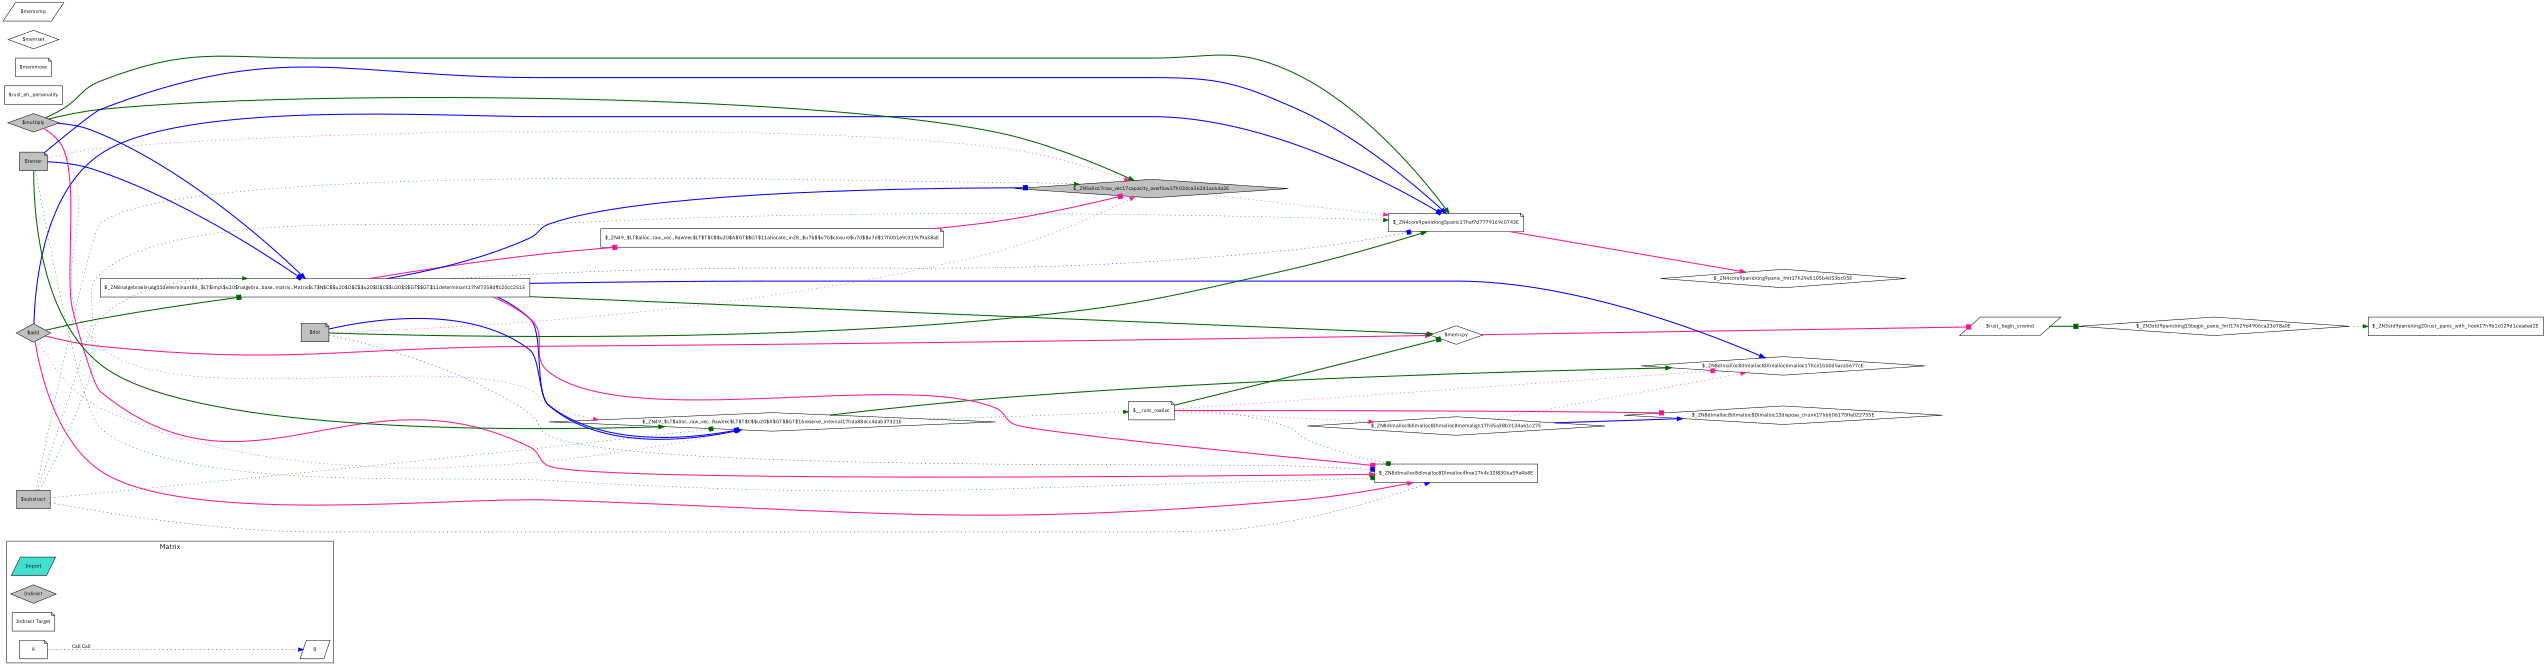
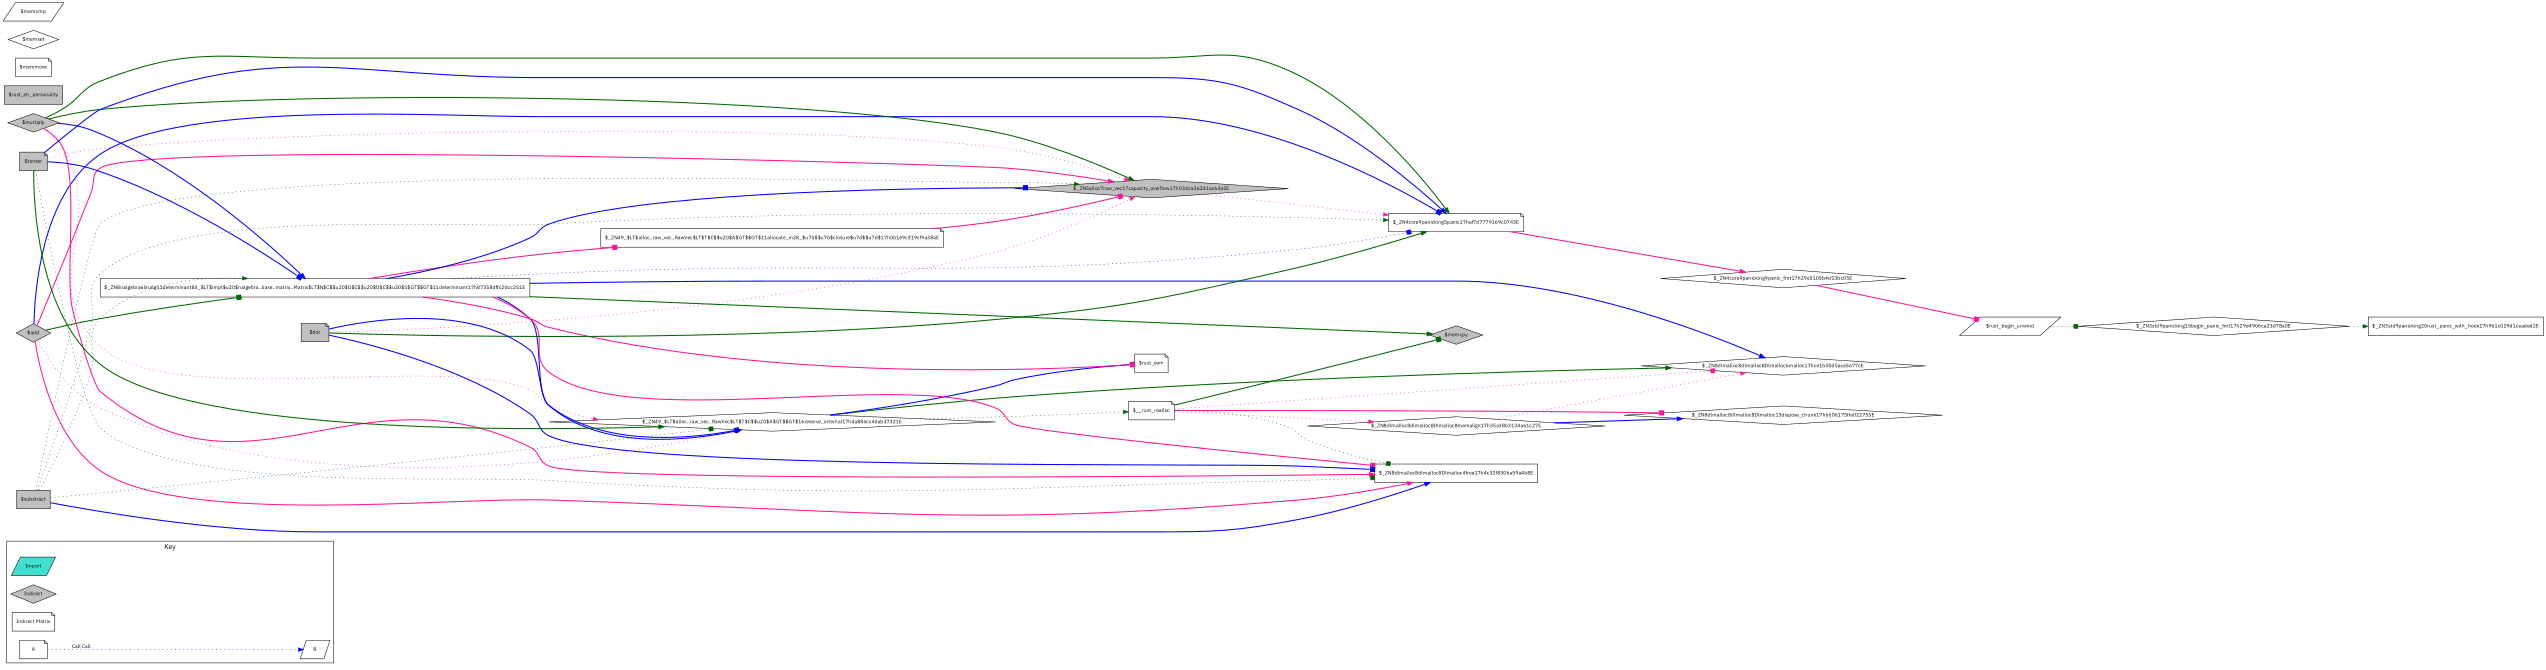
node "$rust_eh_personality": fillcolor white -> gray
edge "$rust_begin_unwind" -> "$_ZN3std9panicking15begin_panic_fmt17h29d4906ca23d78a0E": style bold -> dotted
edge "$memcpy" -> "$rust_begin_unwind": now "$_ZN4core9panicking9panic_fmt17h29e5105b4d53bc05E" -> "$rust_begin_unwind"
node "$memcpy": fillcolor white -> gray
edge "$add" -> "$memcpy": now "$add" -> "$_ZN5alloc7raw_vec17capacity_overflow17h034ca36241ac64a2E"
node "$rust_oom": added
edge "$dot" -> "$_ZN8dlmalloc8dlmalloc8Dlmalloc4free17h4c32f8306a59a4b8E": style dotted -> bold
edge "$substract" -> "$_ZN8dlmalloc8dlmalloc8Dlmalloc4free17h4c32f8306a59a4b8E": style dotted -> bold
cluster "Matrix": label "Matrix" -> "Key"
node "Indirect Target": label "Indirect Target" -> "Indirect Matrix"
